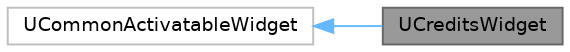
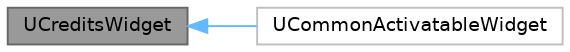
edge "UCreditsWidget" -> "UCommonActivatableWidget": reversed
